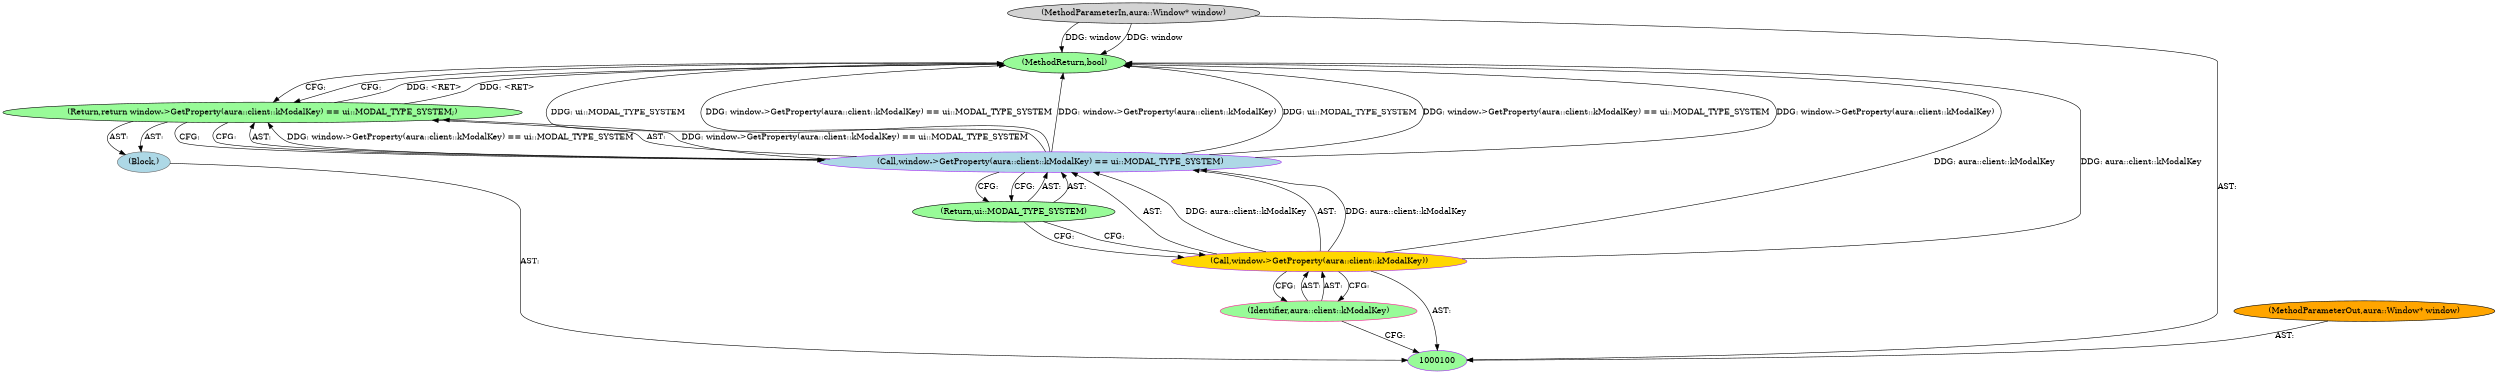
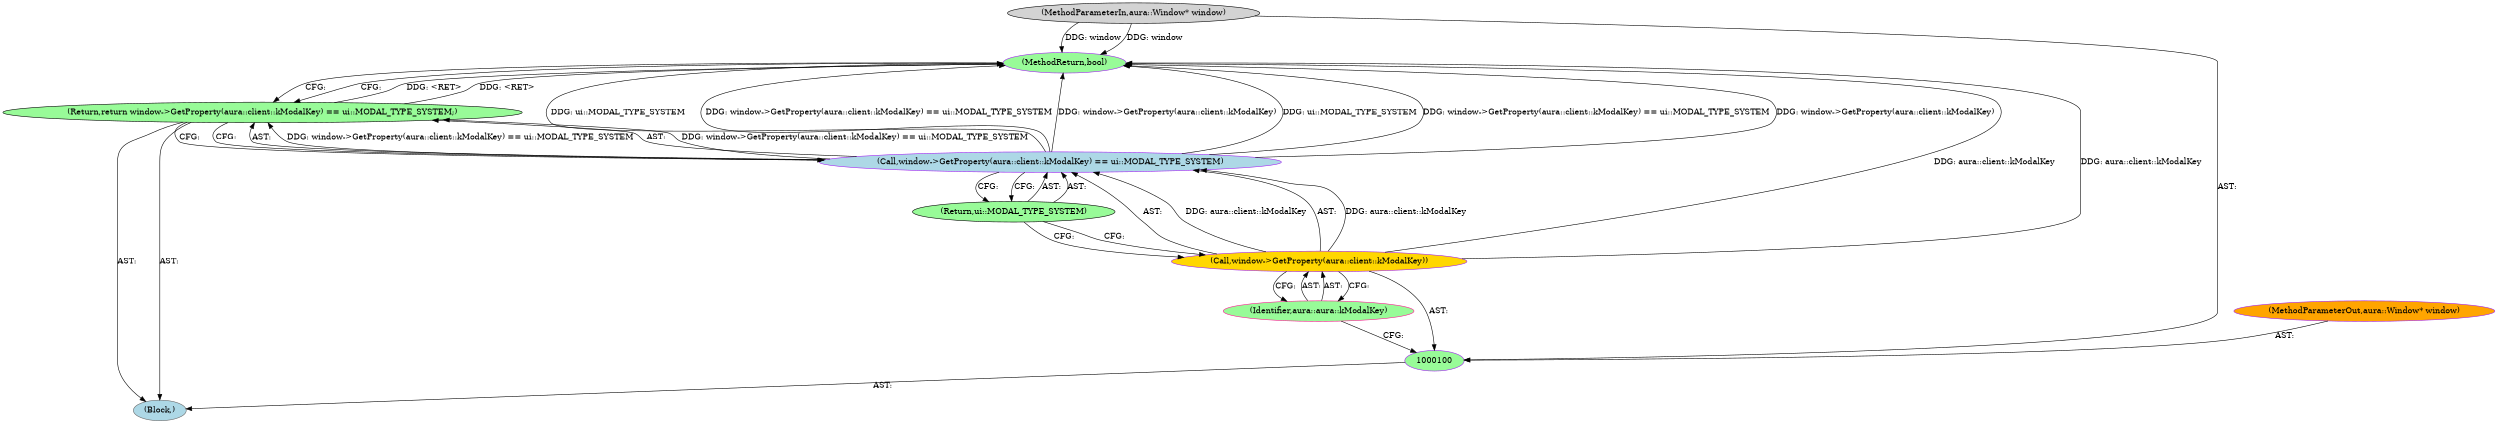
node "(MethodReturn,bool)": color black -> purple
node "(Identifier,aura::client::kModalKey)": label "(Identifier,aura::client::kModalKey)" -> "(Identifier,aura::aura::kModalKey)"
node "(MethodParameterOut,aura::Window* window)": color black -> purple
edge "(Block,)" -> "1000100": reversed
